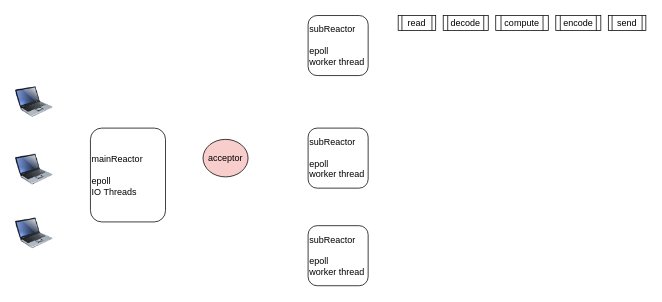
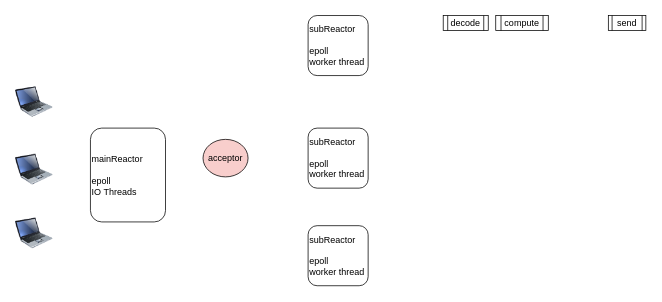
node "read": removed
node "encode": removed
